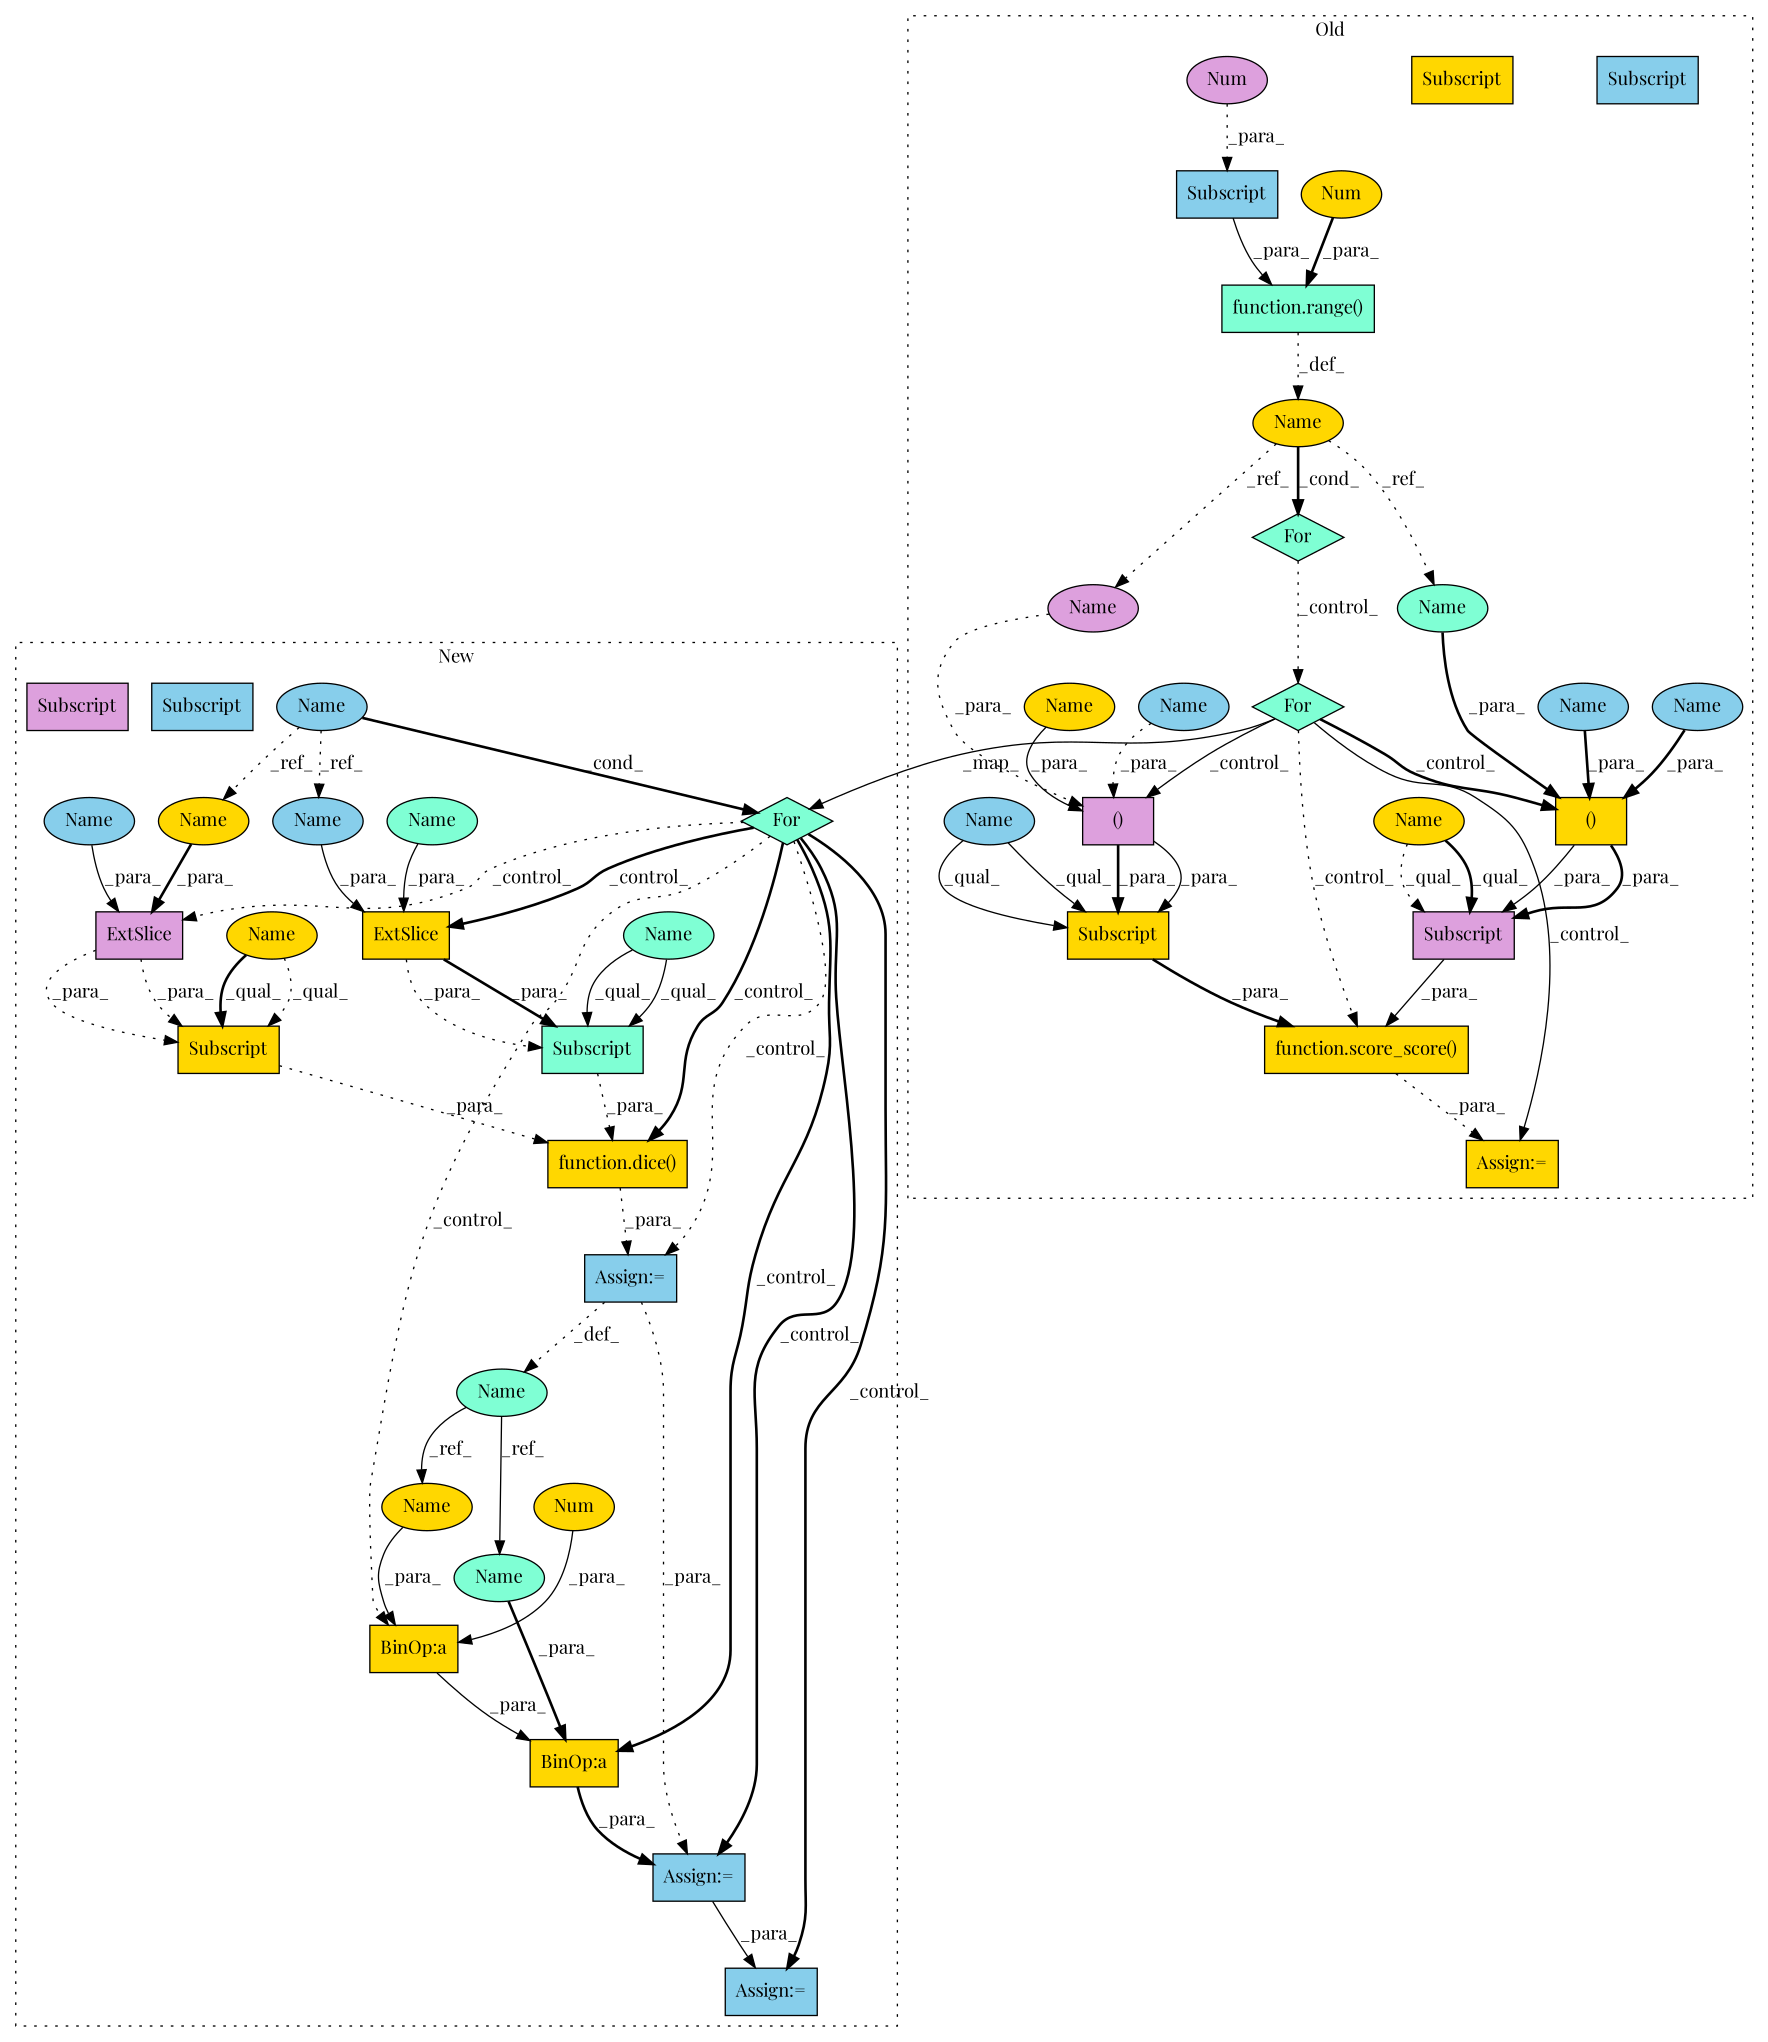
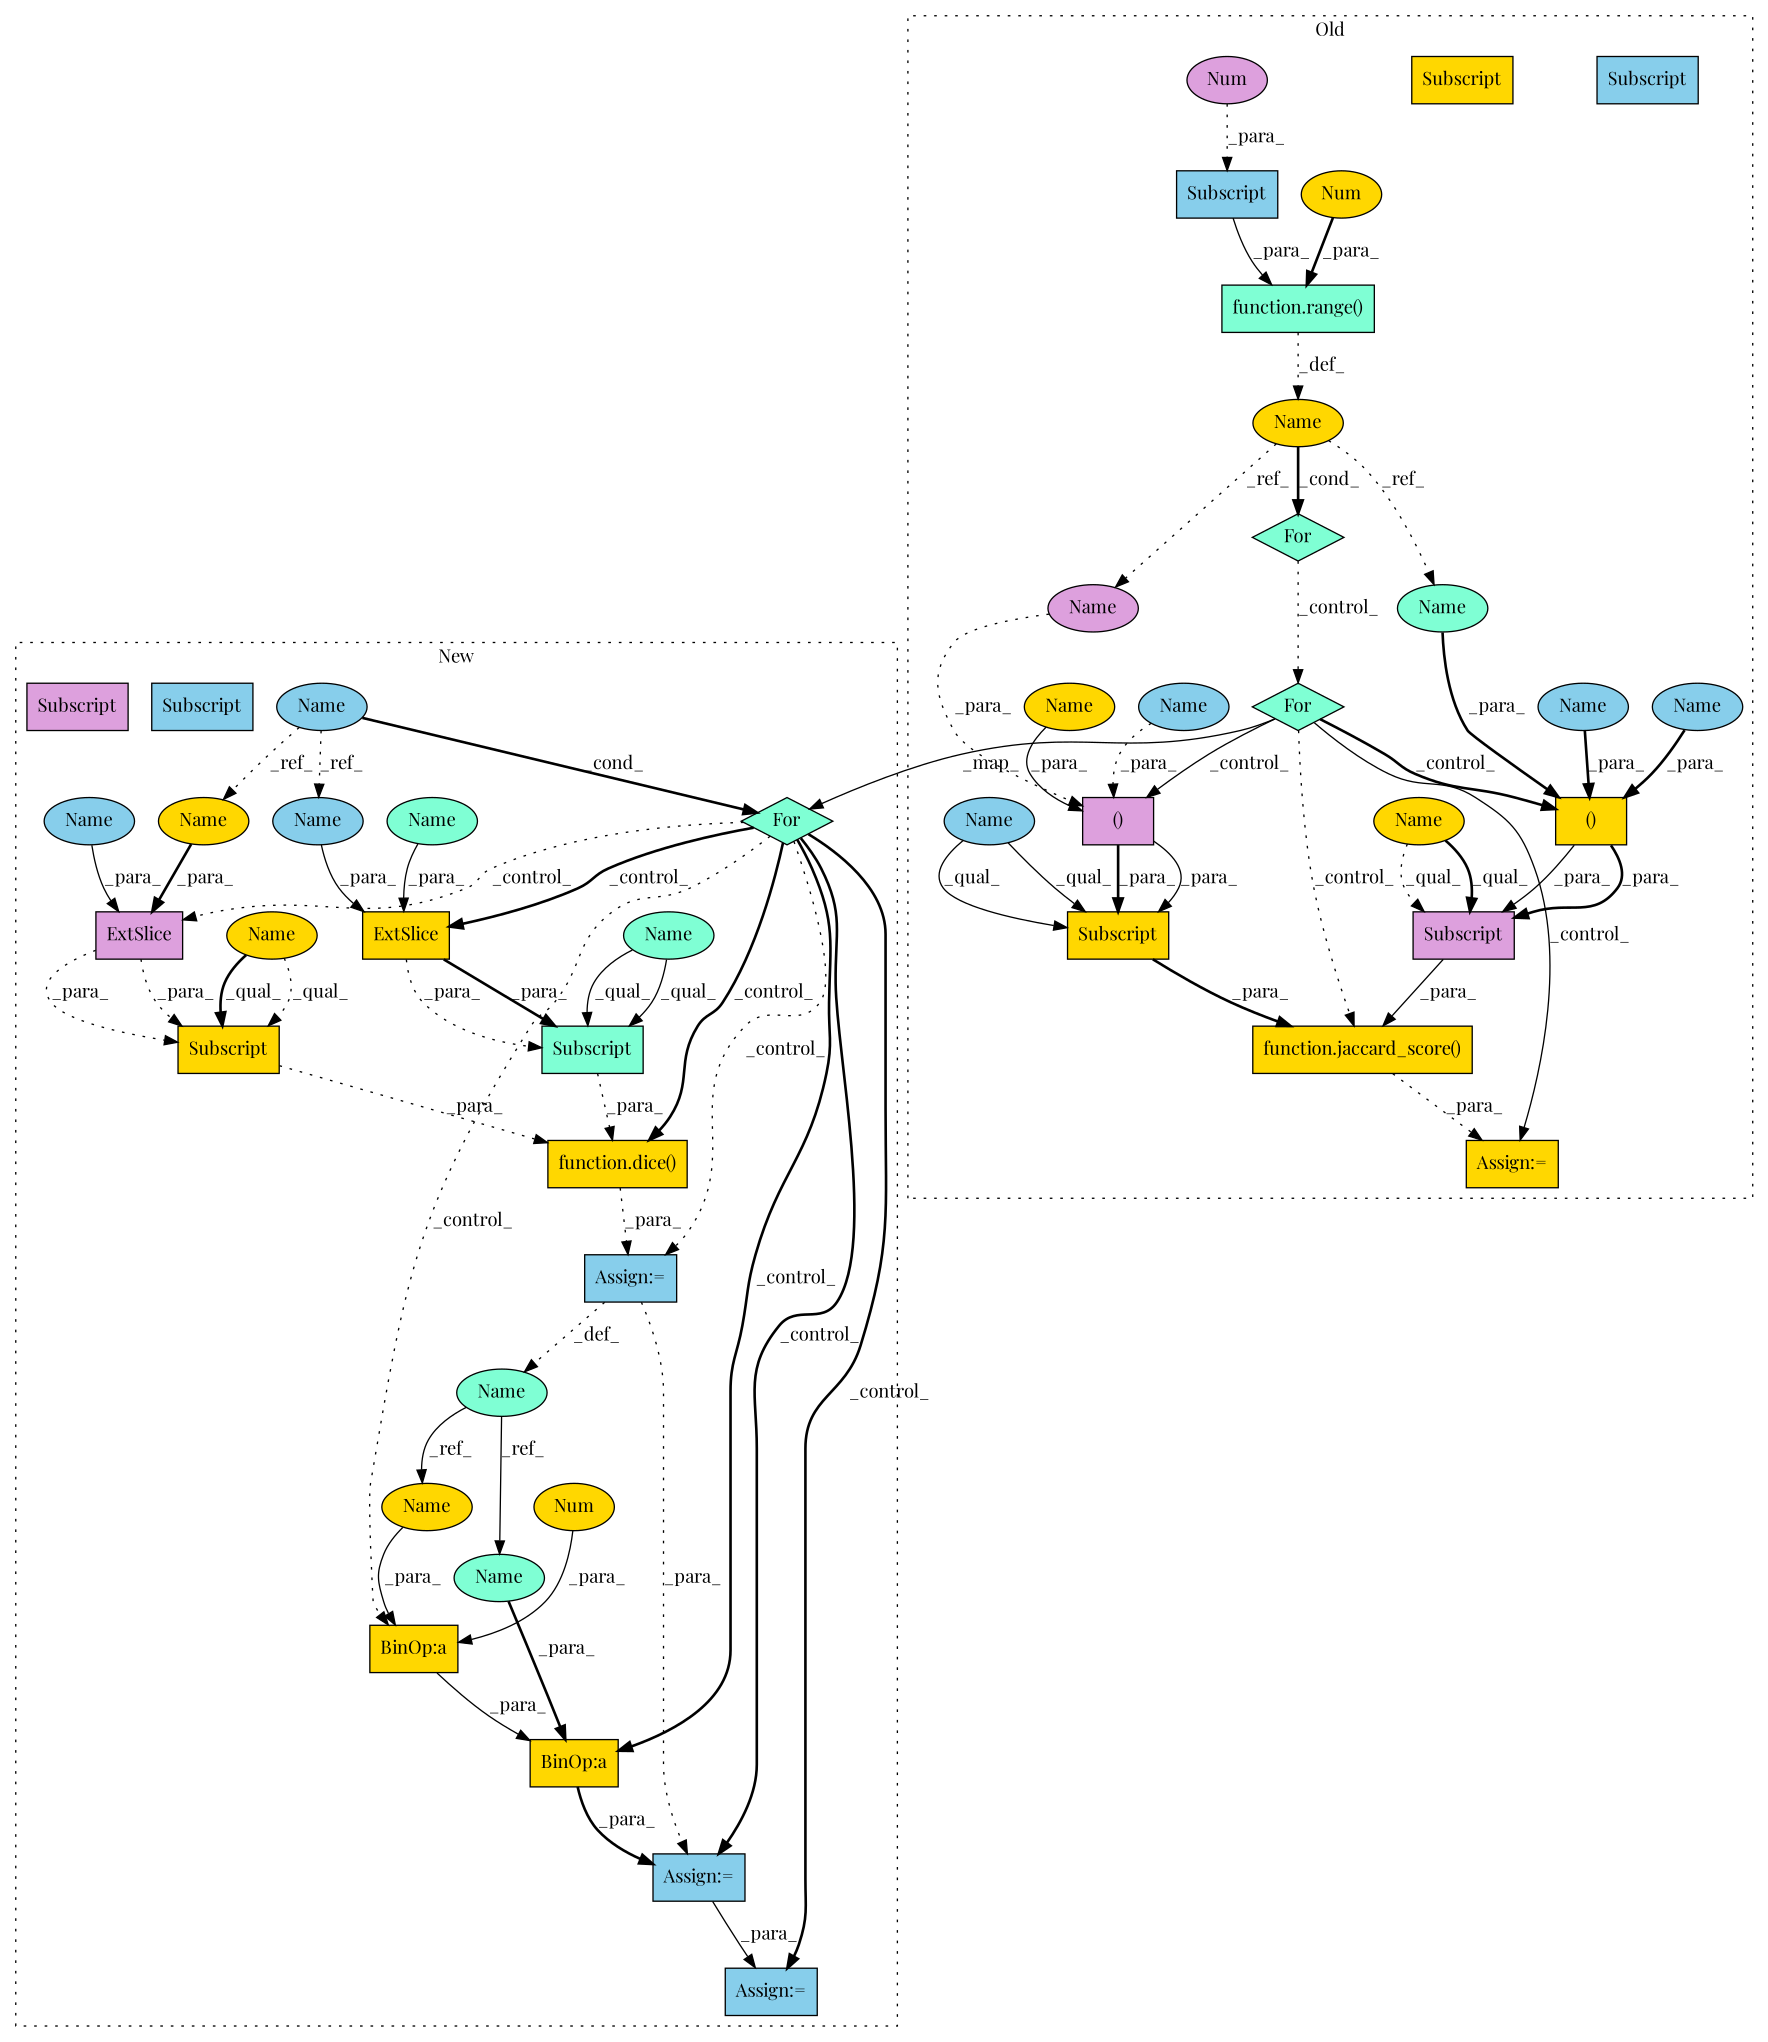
node "function.score_score()": label "function.score_score()" -> "function.jaccard_score()"
